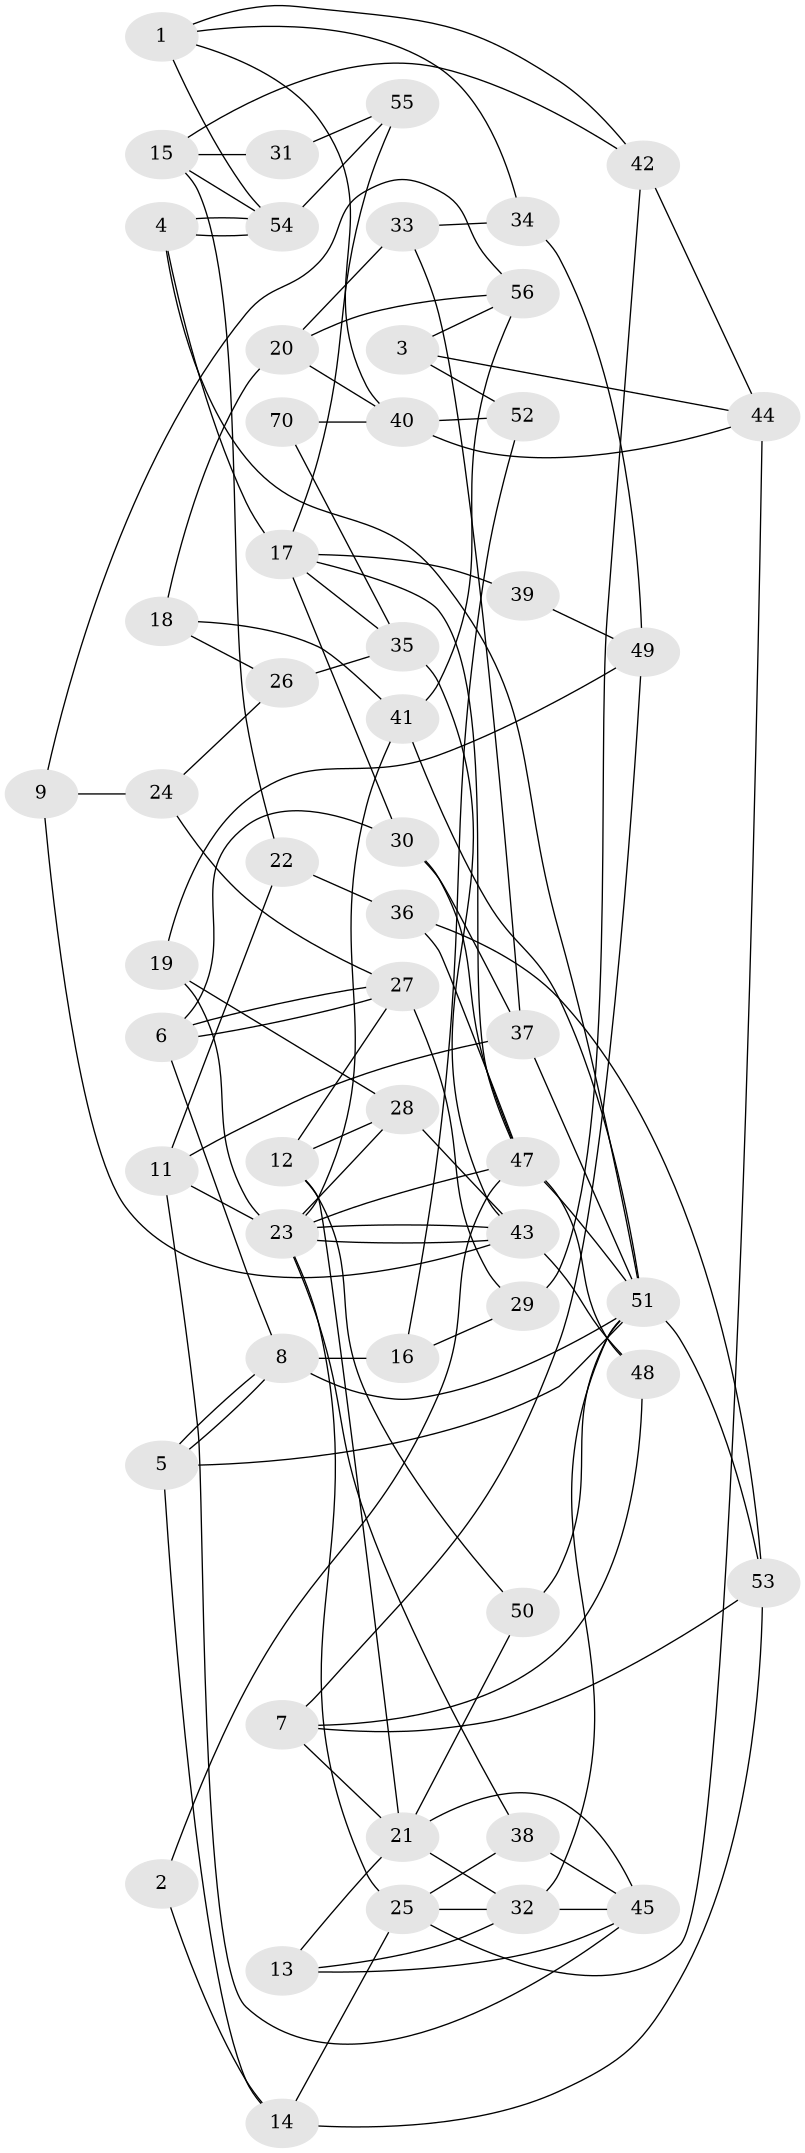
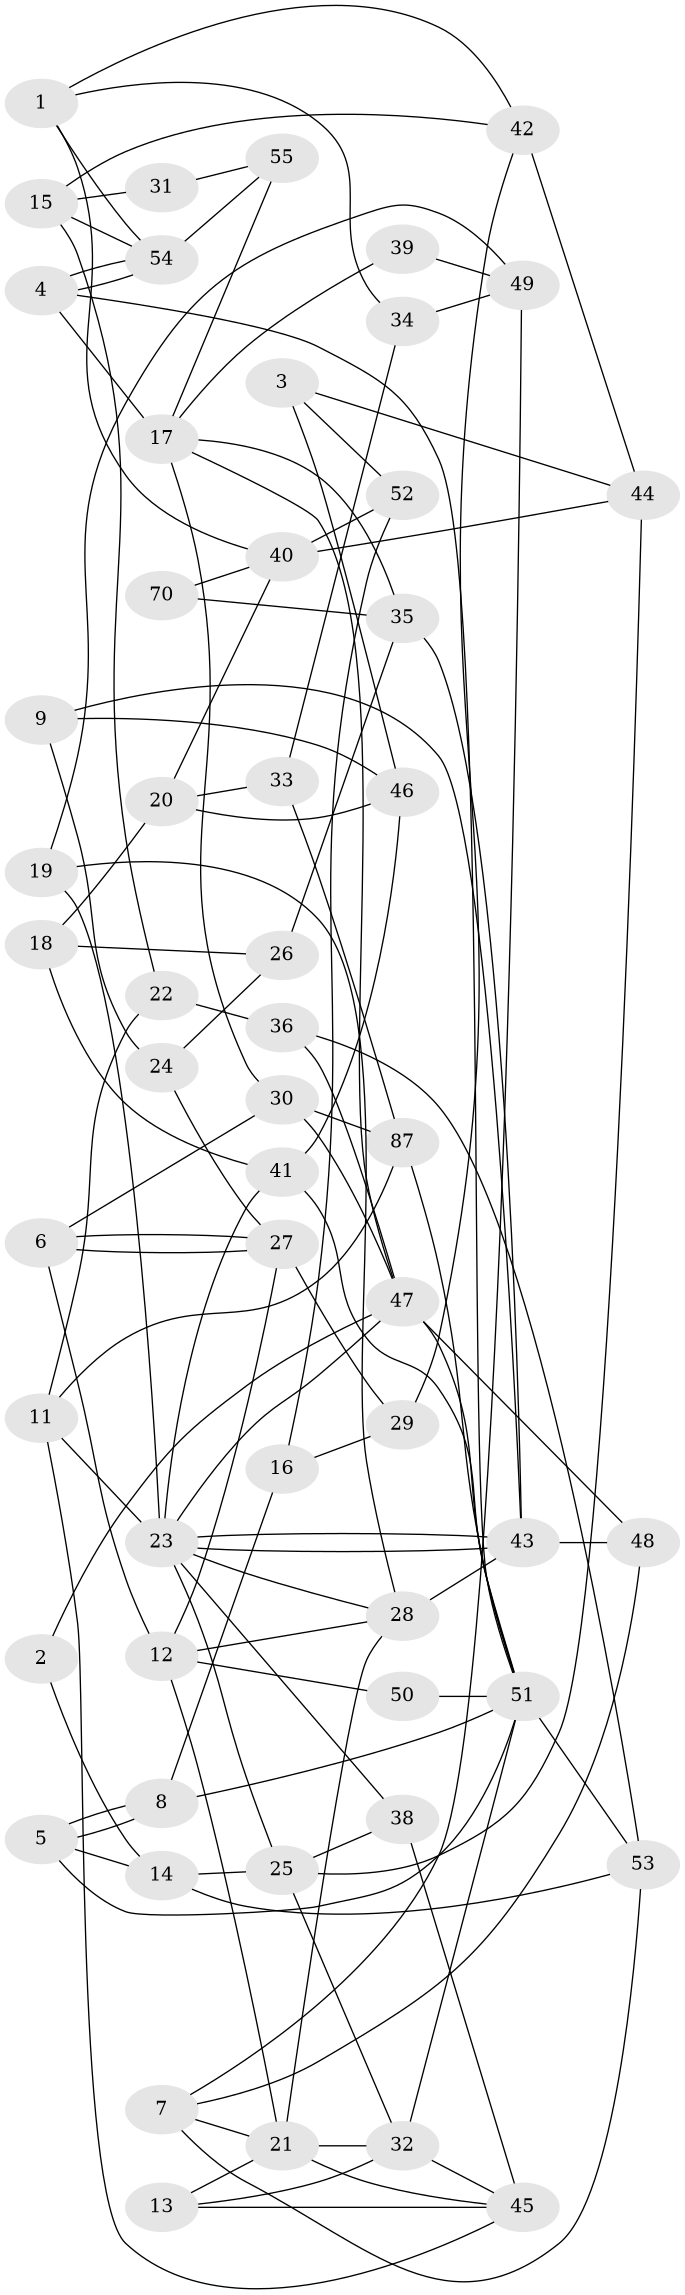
node "56": label "56" -> "46"
node "37": label "37" -> "87"
edge "6" -- "8": now "6" -- "12"
edge "50" -- "21": now "28" -- "21"
